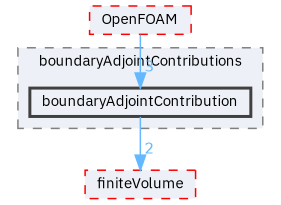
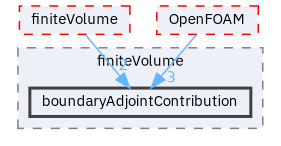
cluster "boundaryAdjointContributions": label "boundaryAdjointContributions" -> "finiteVolume"
edge "boundaryAdjointContribution" -> "finiteVolume": reversed
